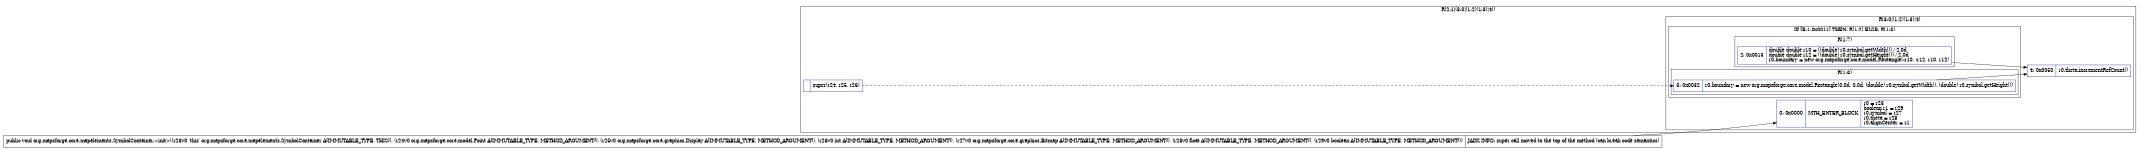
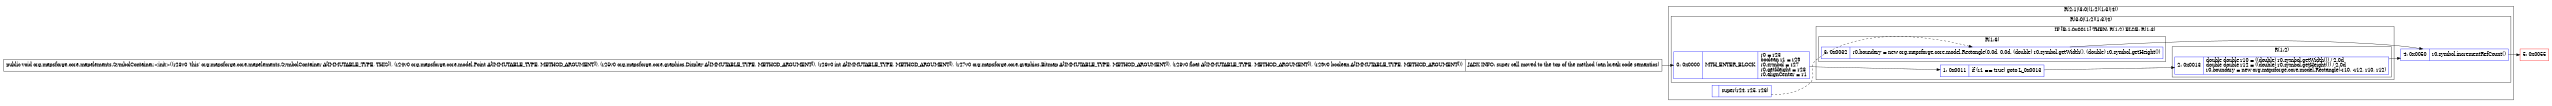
cluster "R(1:7)": label "R(1:7)" -> "R(1:2)"
node "5: 0x0055": added
node "1: 0x0011": added
node "4: 0x0050": text "r0.theta.incrementRefCount()" -> "r0.symbol.incrementRefCount()"
node "0: 0x0000": text "r0.theta = r28" -> "r0.getHeight = r28"
